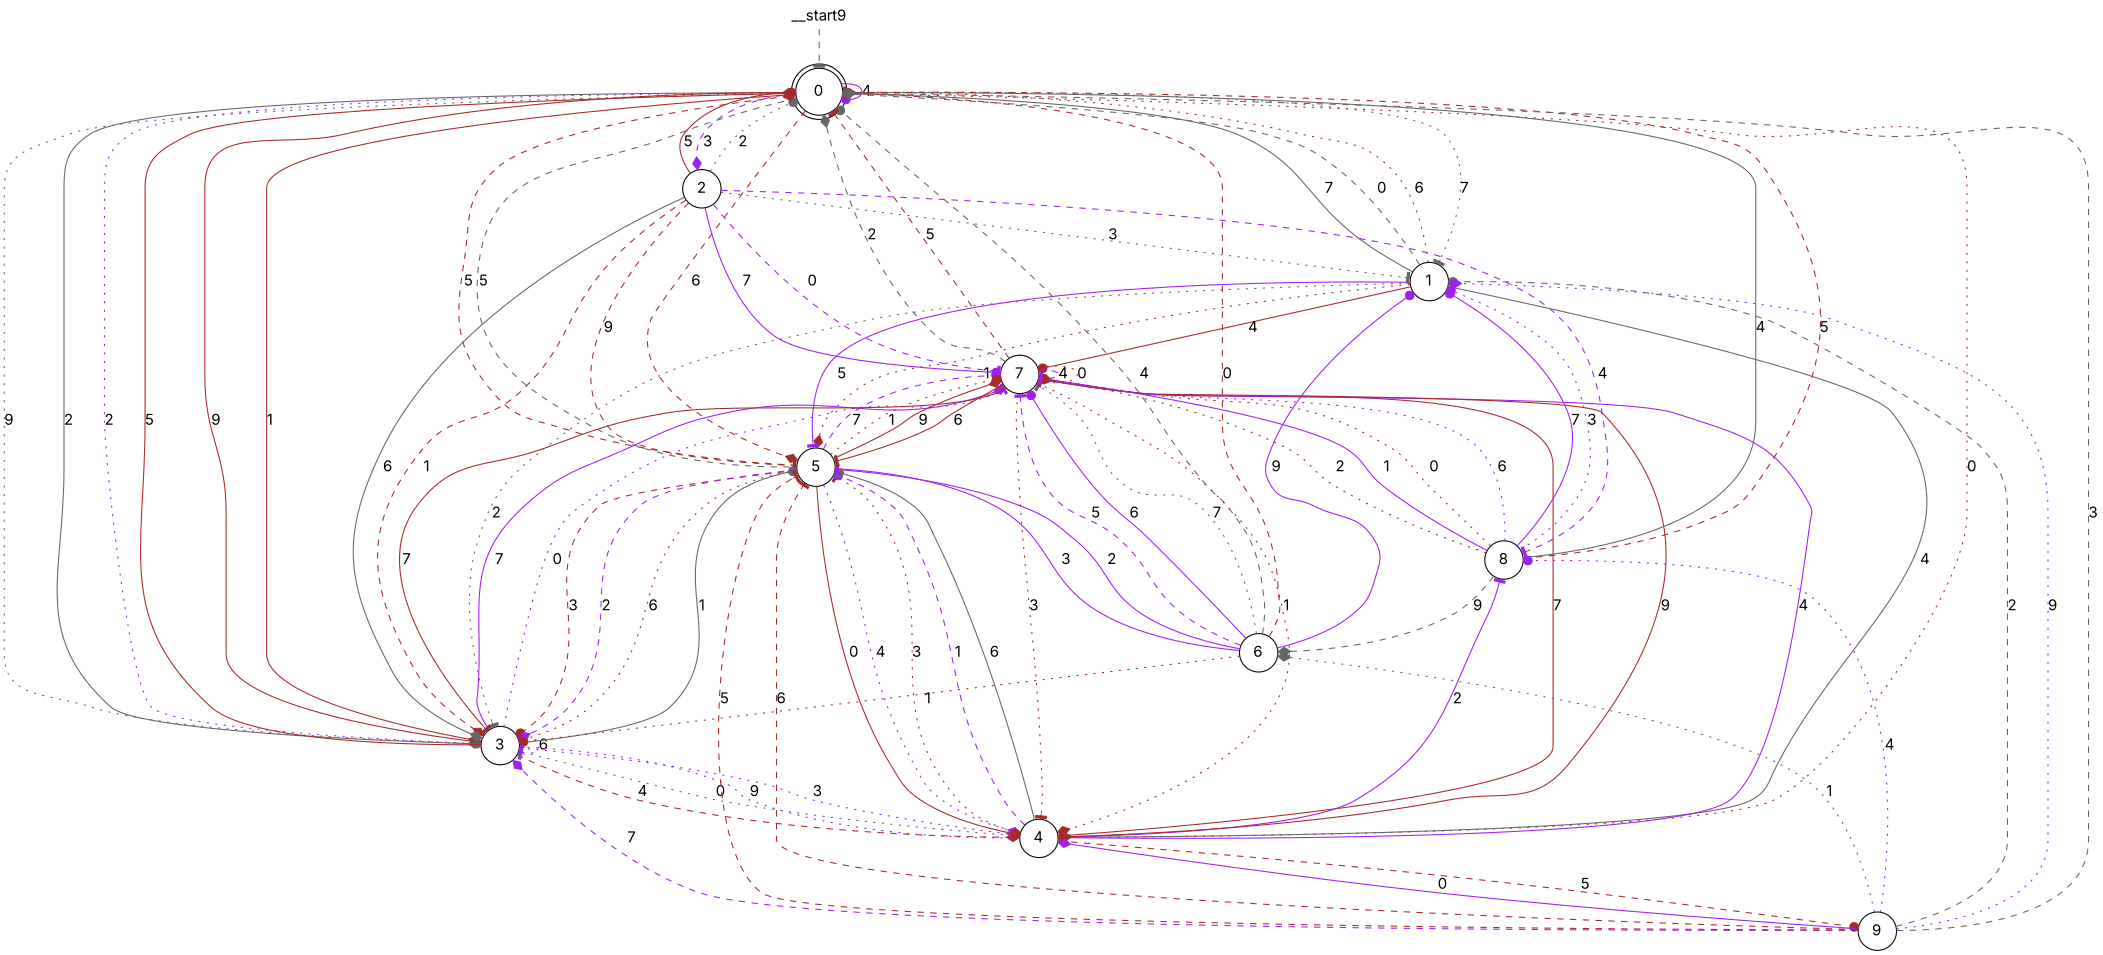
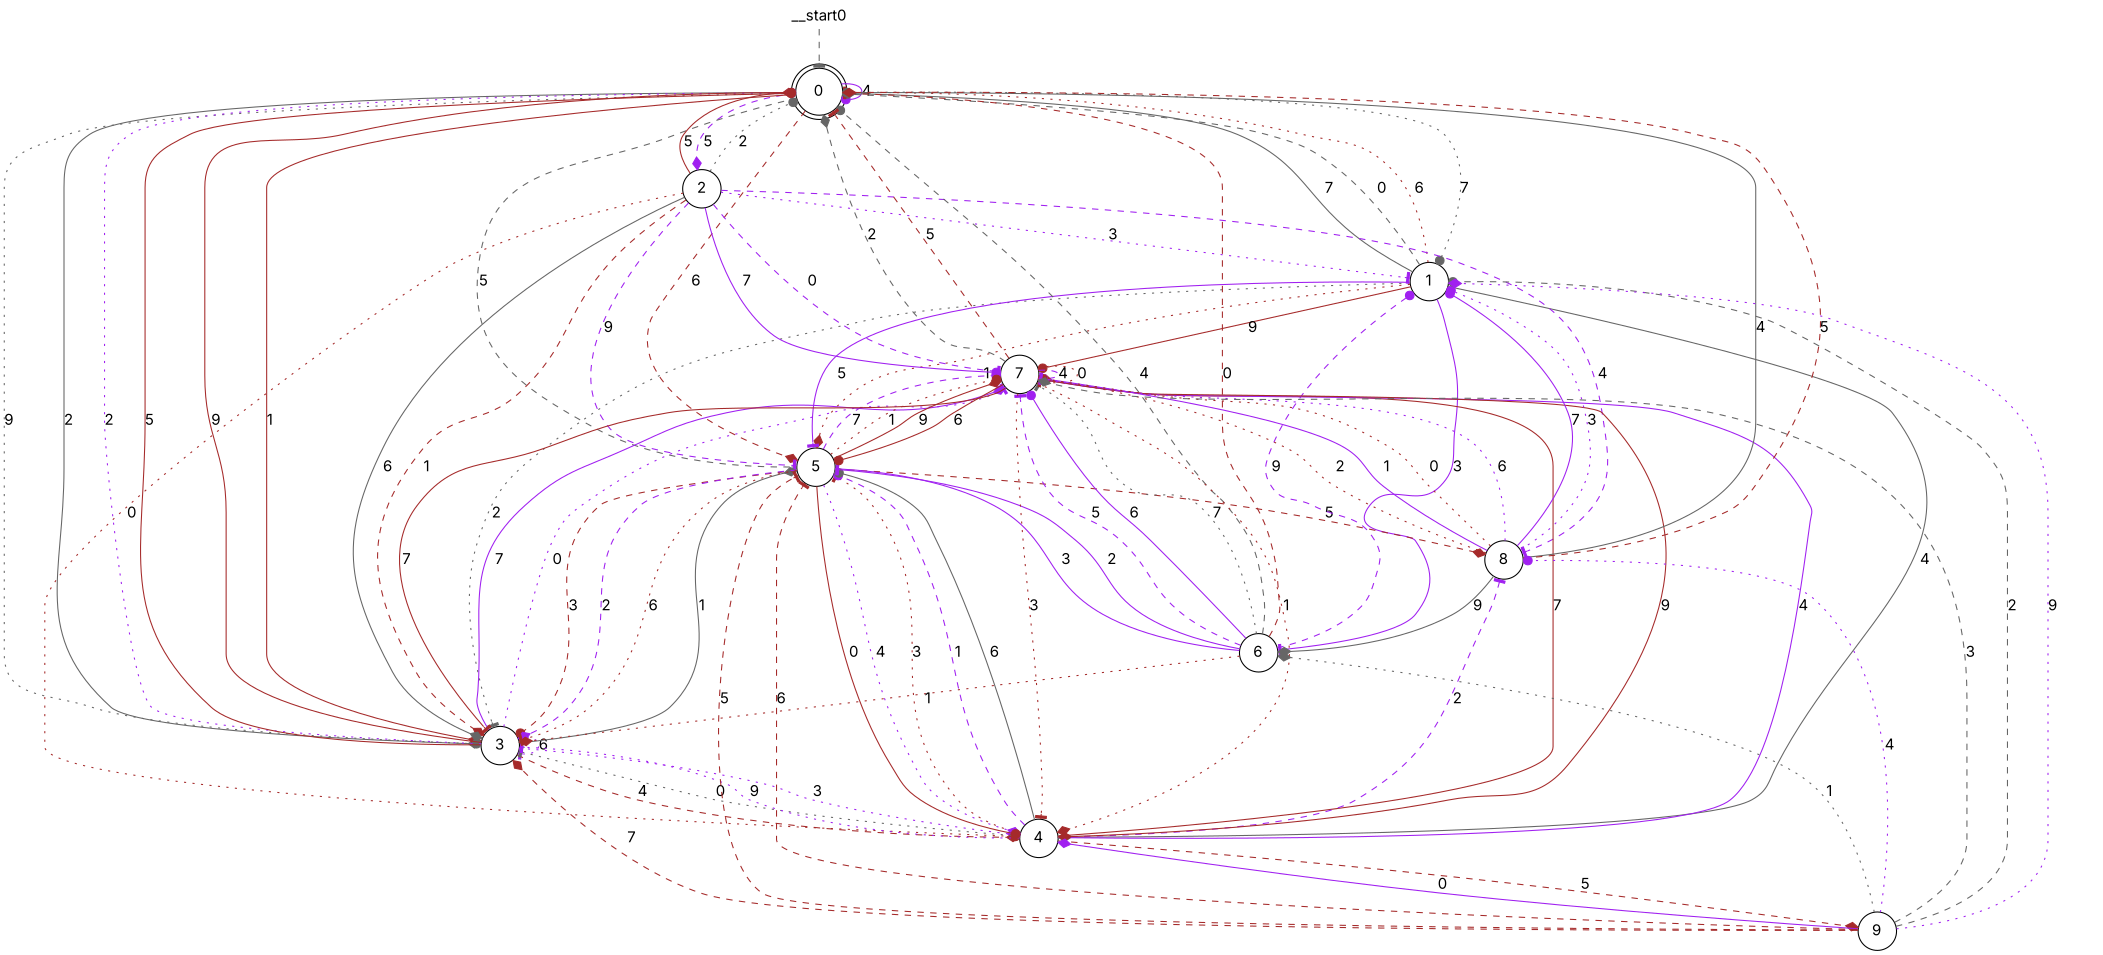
node "__start9": label "__start9" -> "__start0"
edge "0" -> "1": arrowhead tee -> dot
edge "9" -> "0": now "9" -> "7"
edge "0" -> "2": label "3" -> "5"
edge "2" -> "1": color gray40 -> purple
edge "5" -> "0": now "5" -> "8"
edge "0" -> "4": now "2" -> "4"
edge "1" -> "7": label "4" -> "9"
edge "2" -> "5": color brown -> purple
edge "7" -> "5": arrowhead tee -> dot
edge "6" -> "1": style solid -> dashed
edge "1" -> "6": added, label "3"
edge "8" -> "6": style dashed -> solid
edge "3" -> "5": arrowhead dot -> diamond
edge "6" -> "3": arrowhead dot -> diamond
edge "4" -> "8": style solid -> dashed
edge "4" -> "9": arrowhead dot -> diamond
edge "9" -> "3": color purple -> brown
